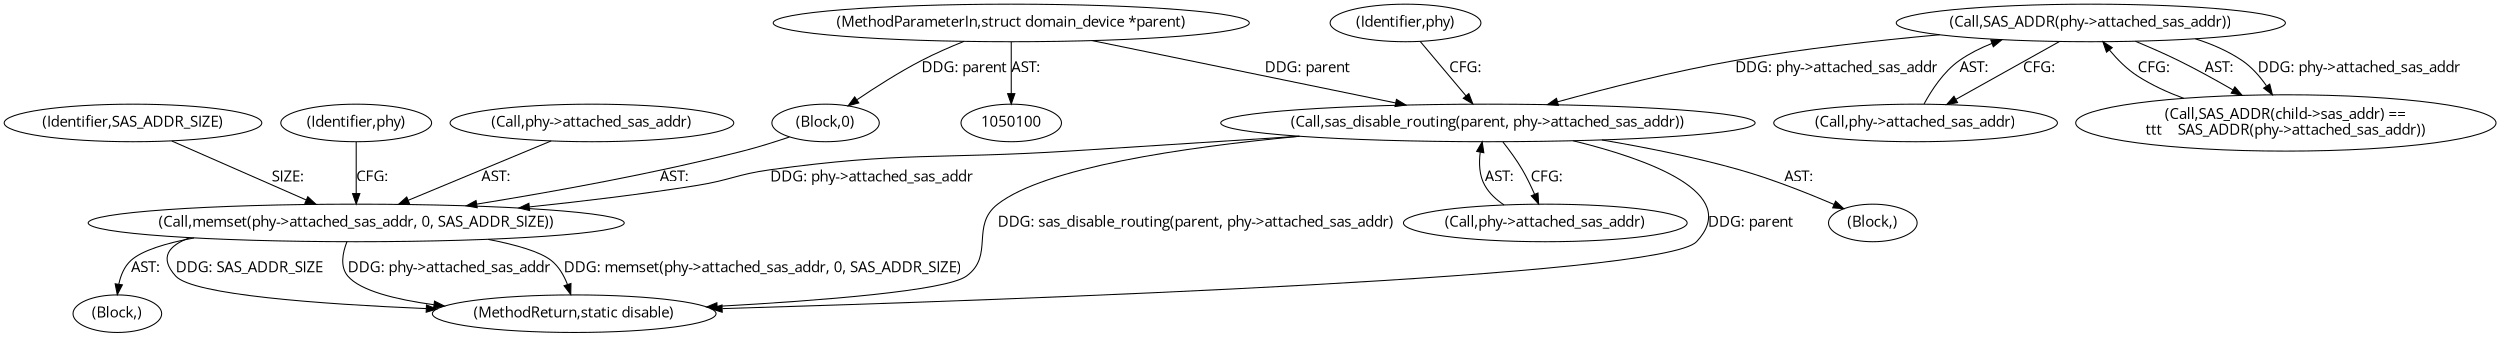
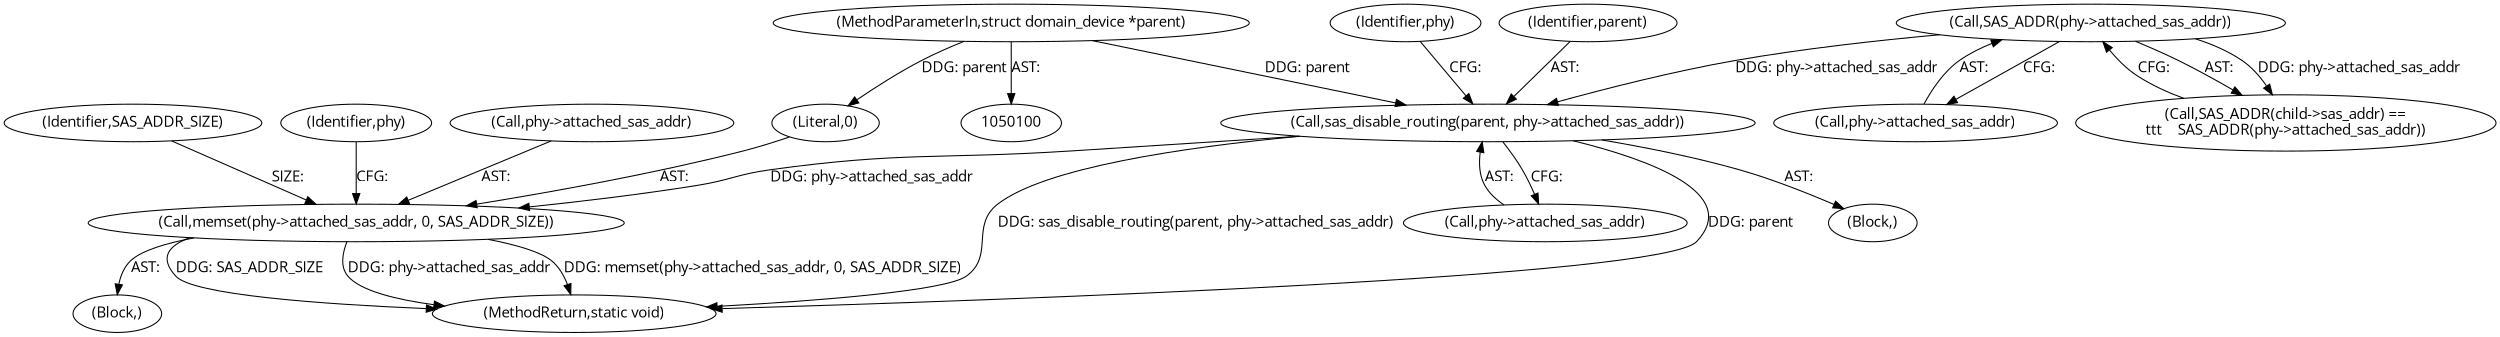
node "(Identifier,parent)": added
node "(Block,0)": label "(Block,0)" -> "(Literal,0)"
node "(MethodReturn,static disable)": label "(MethodReturn,static disable)" -> "(MethodReturn,static void)"
